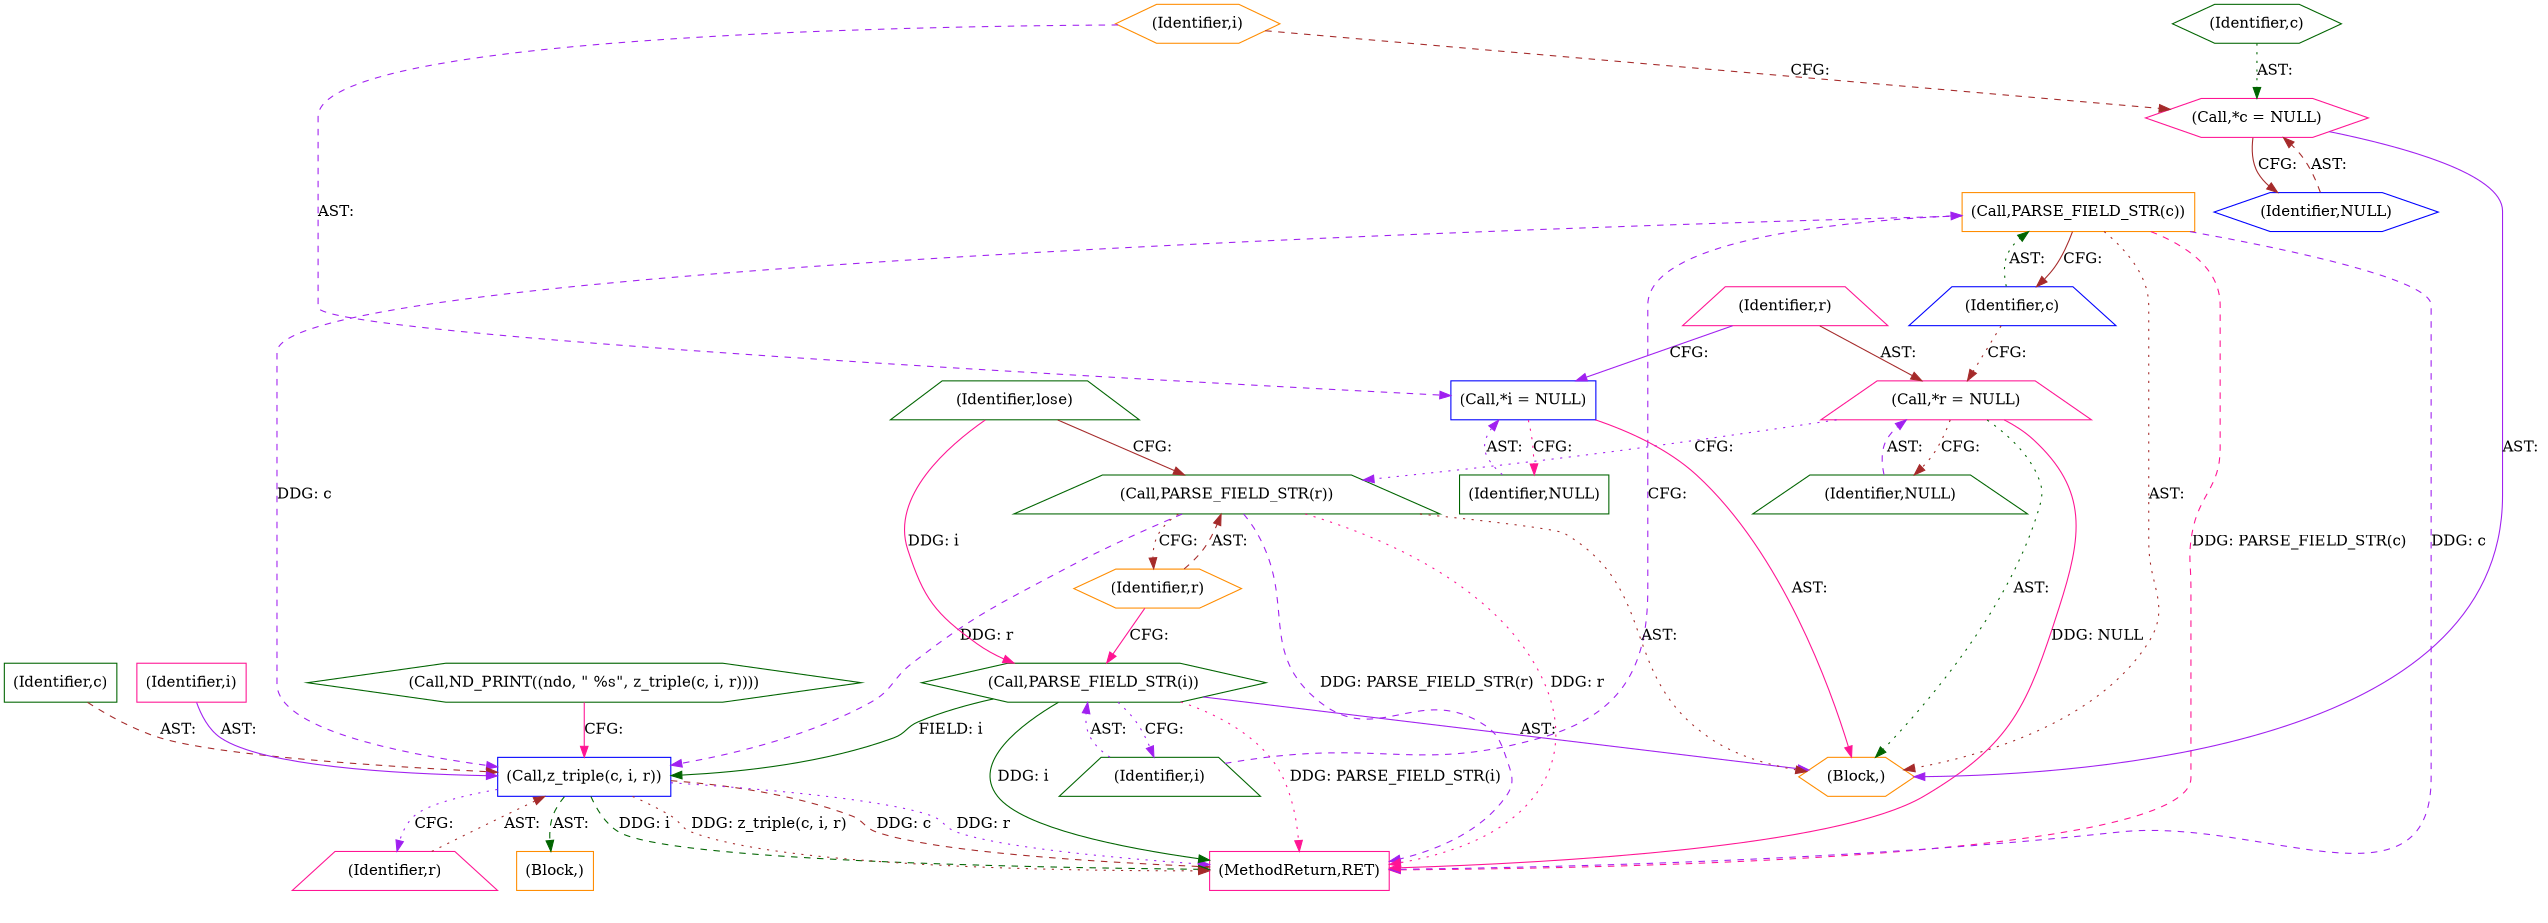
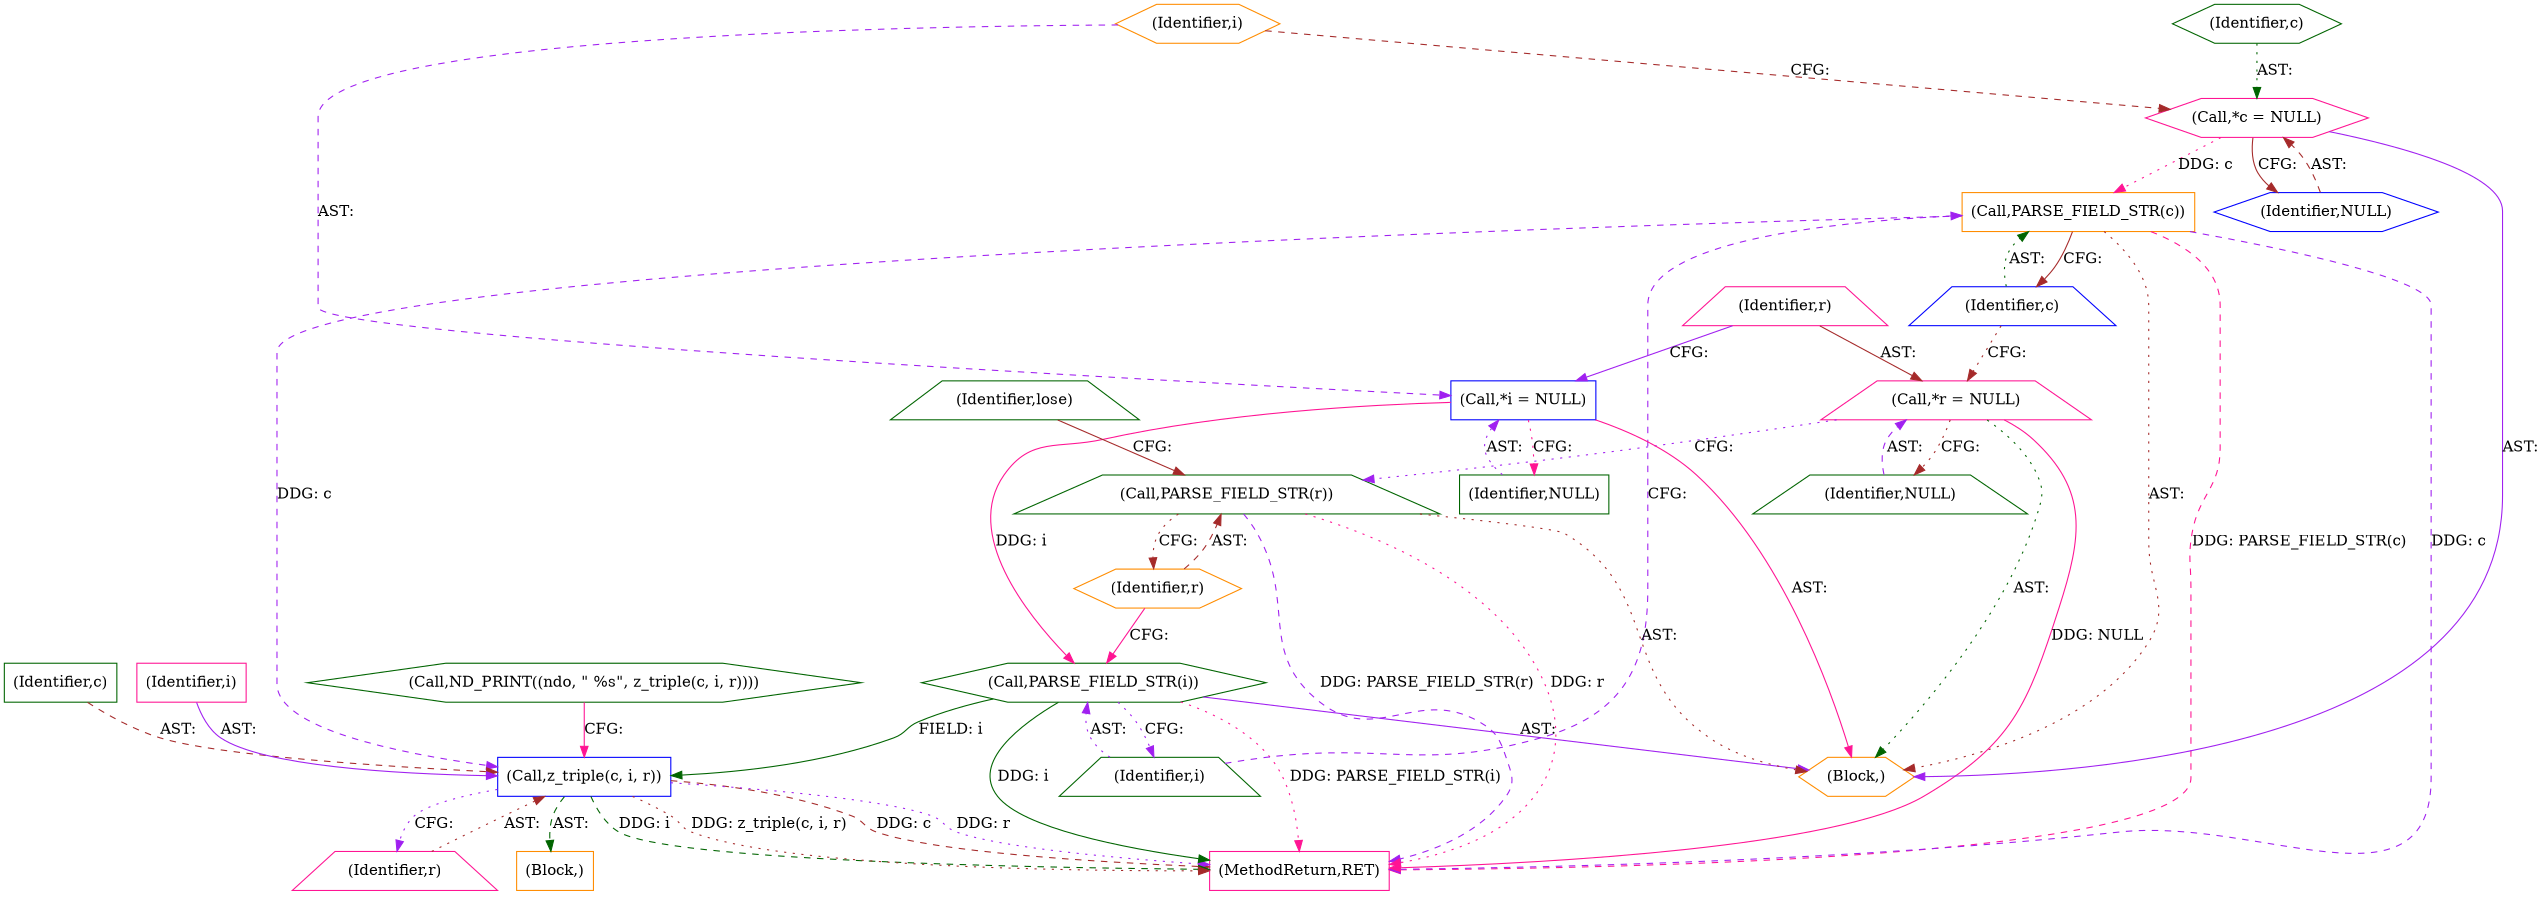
edge "(Call,*c = NULL)" -> "(Call,PARSE_FIELD_STR(c))": added, label "DDG: c"
edge "(Identifier,lose)" -> "(Call,PARSE_FIELD_STR(i))": now "(Call,*i = NULL)" -> "(Call,PARSE_FIELD_STR(i))"
edge "(Call,PARSE_FIELD_STR(r))" -> "(Call,z_triple(c, i, r))": removed, label "DDG: r"
